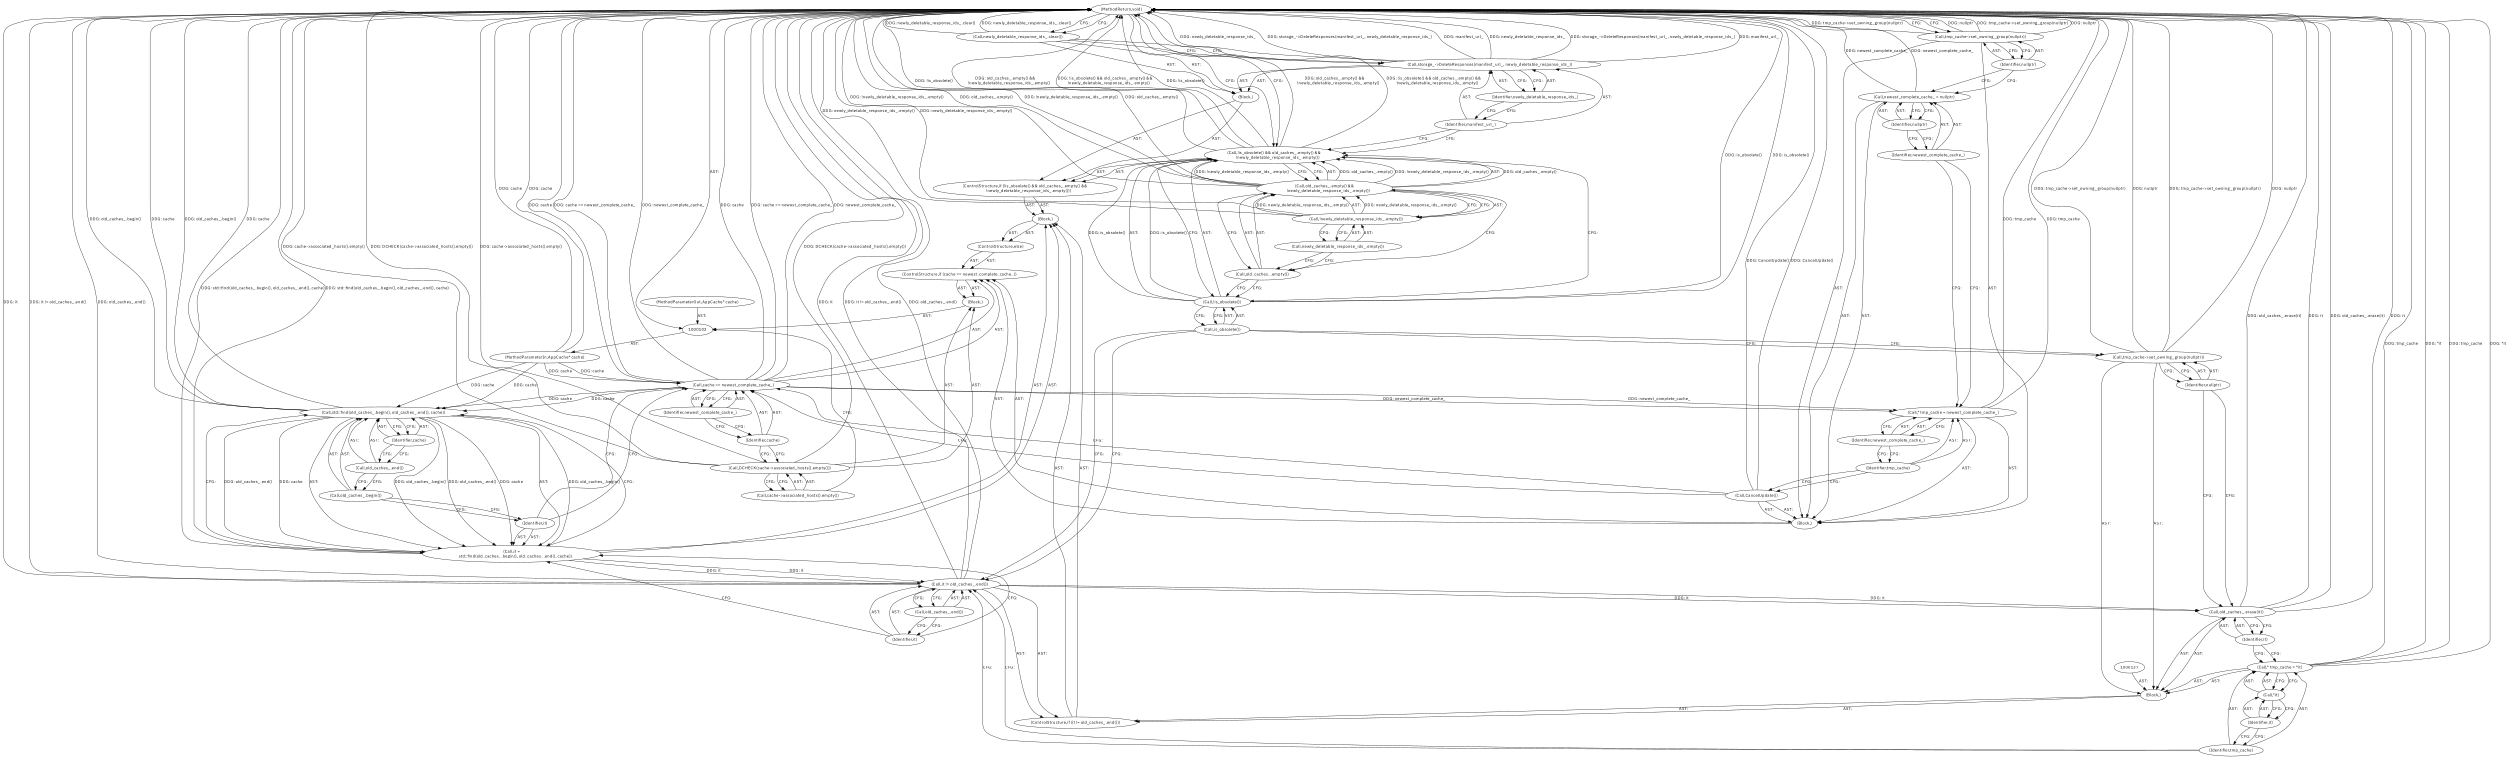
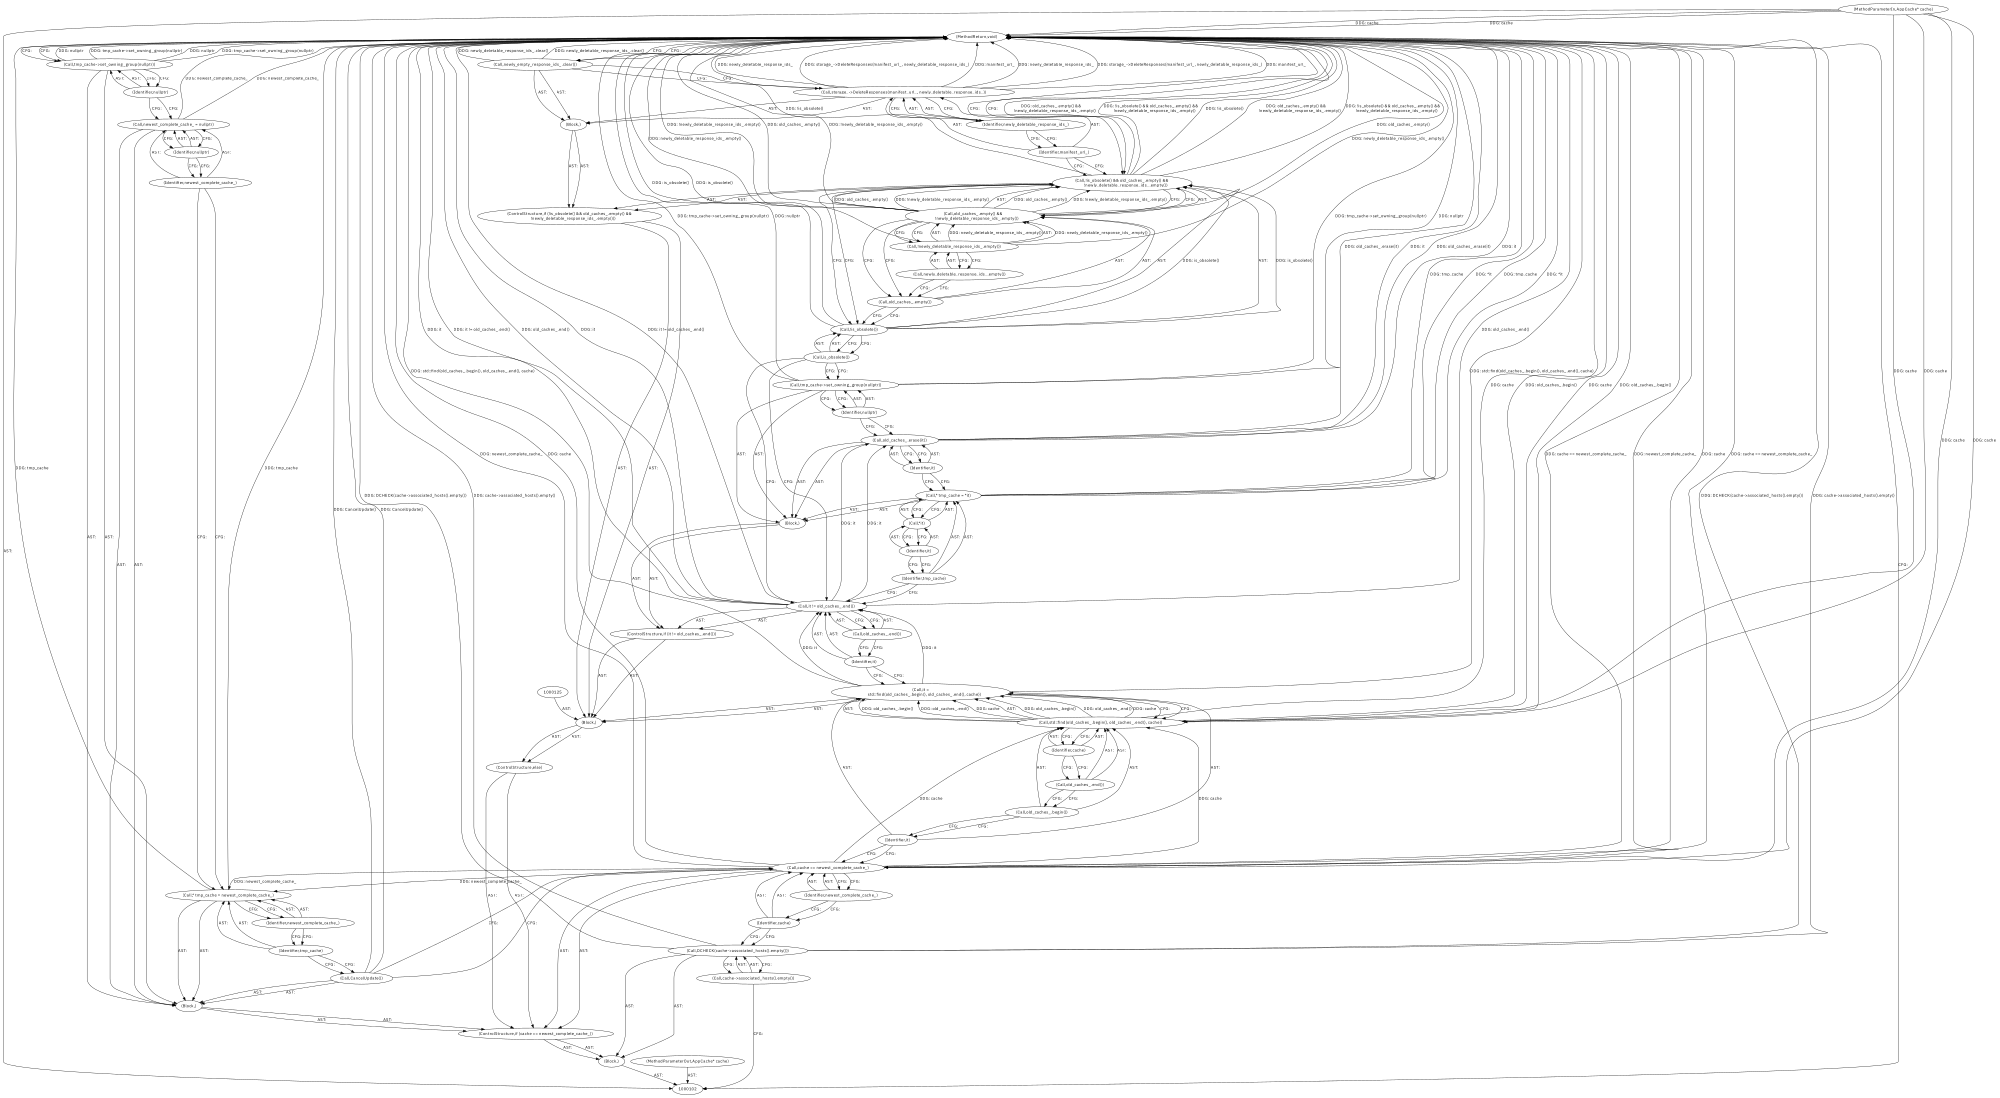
node "(Call,newly_deletable_response_ids_.clear())": label "(Call,newly_deletable_response_ids_.clear())" -> "(Call,newly_empty_response_ids_.clear())"
edge "(MethodReturn,void)" -> "1000102": label "AST: " -> "CFG: "
edge "1000102" -> "(MethodParameterIn,AppCache* cache)": reversed
node "1000137": removed
node "1000125": added
